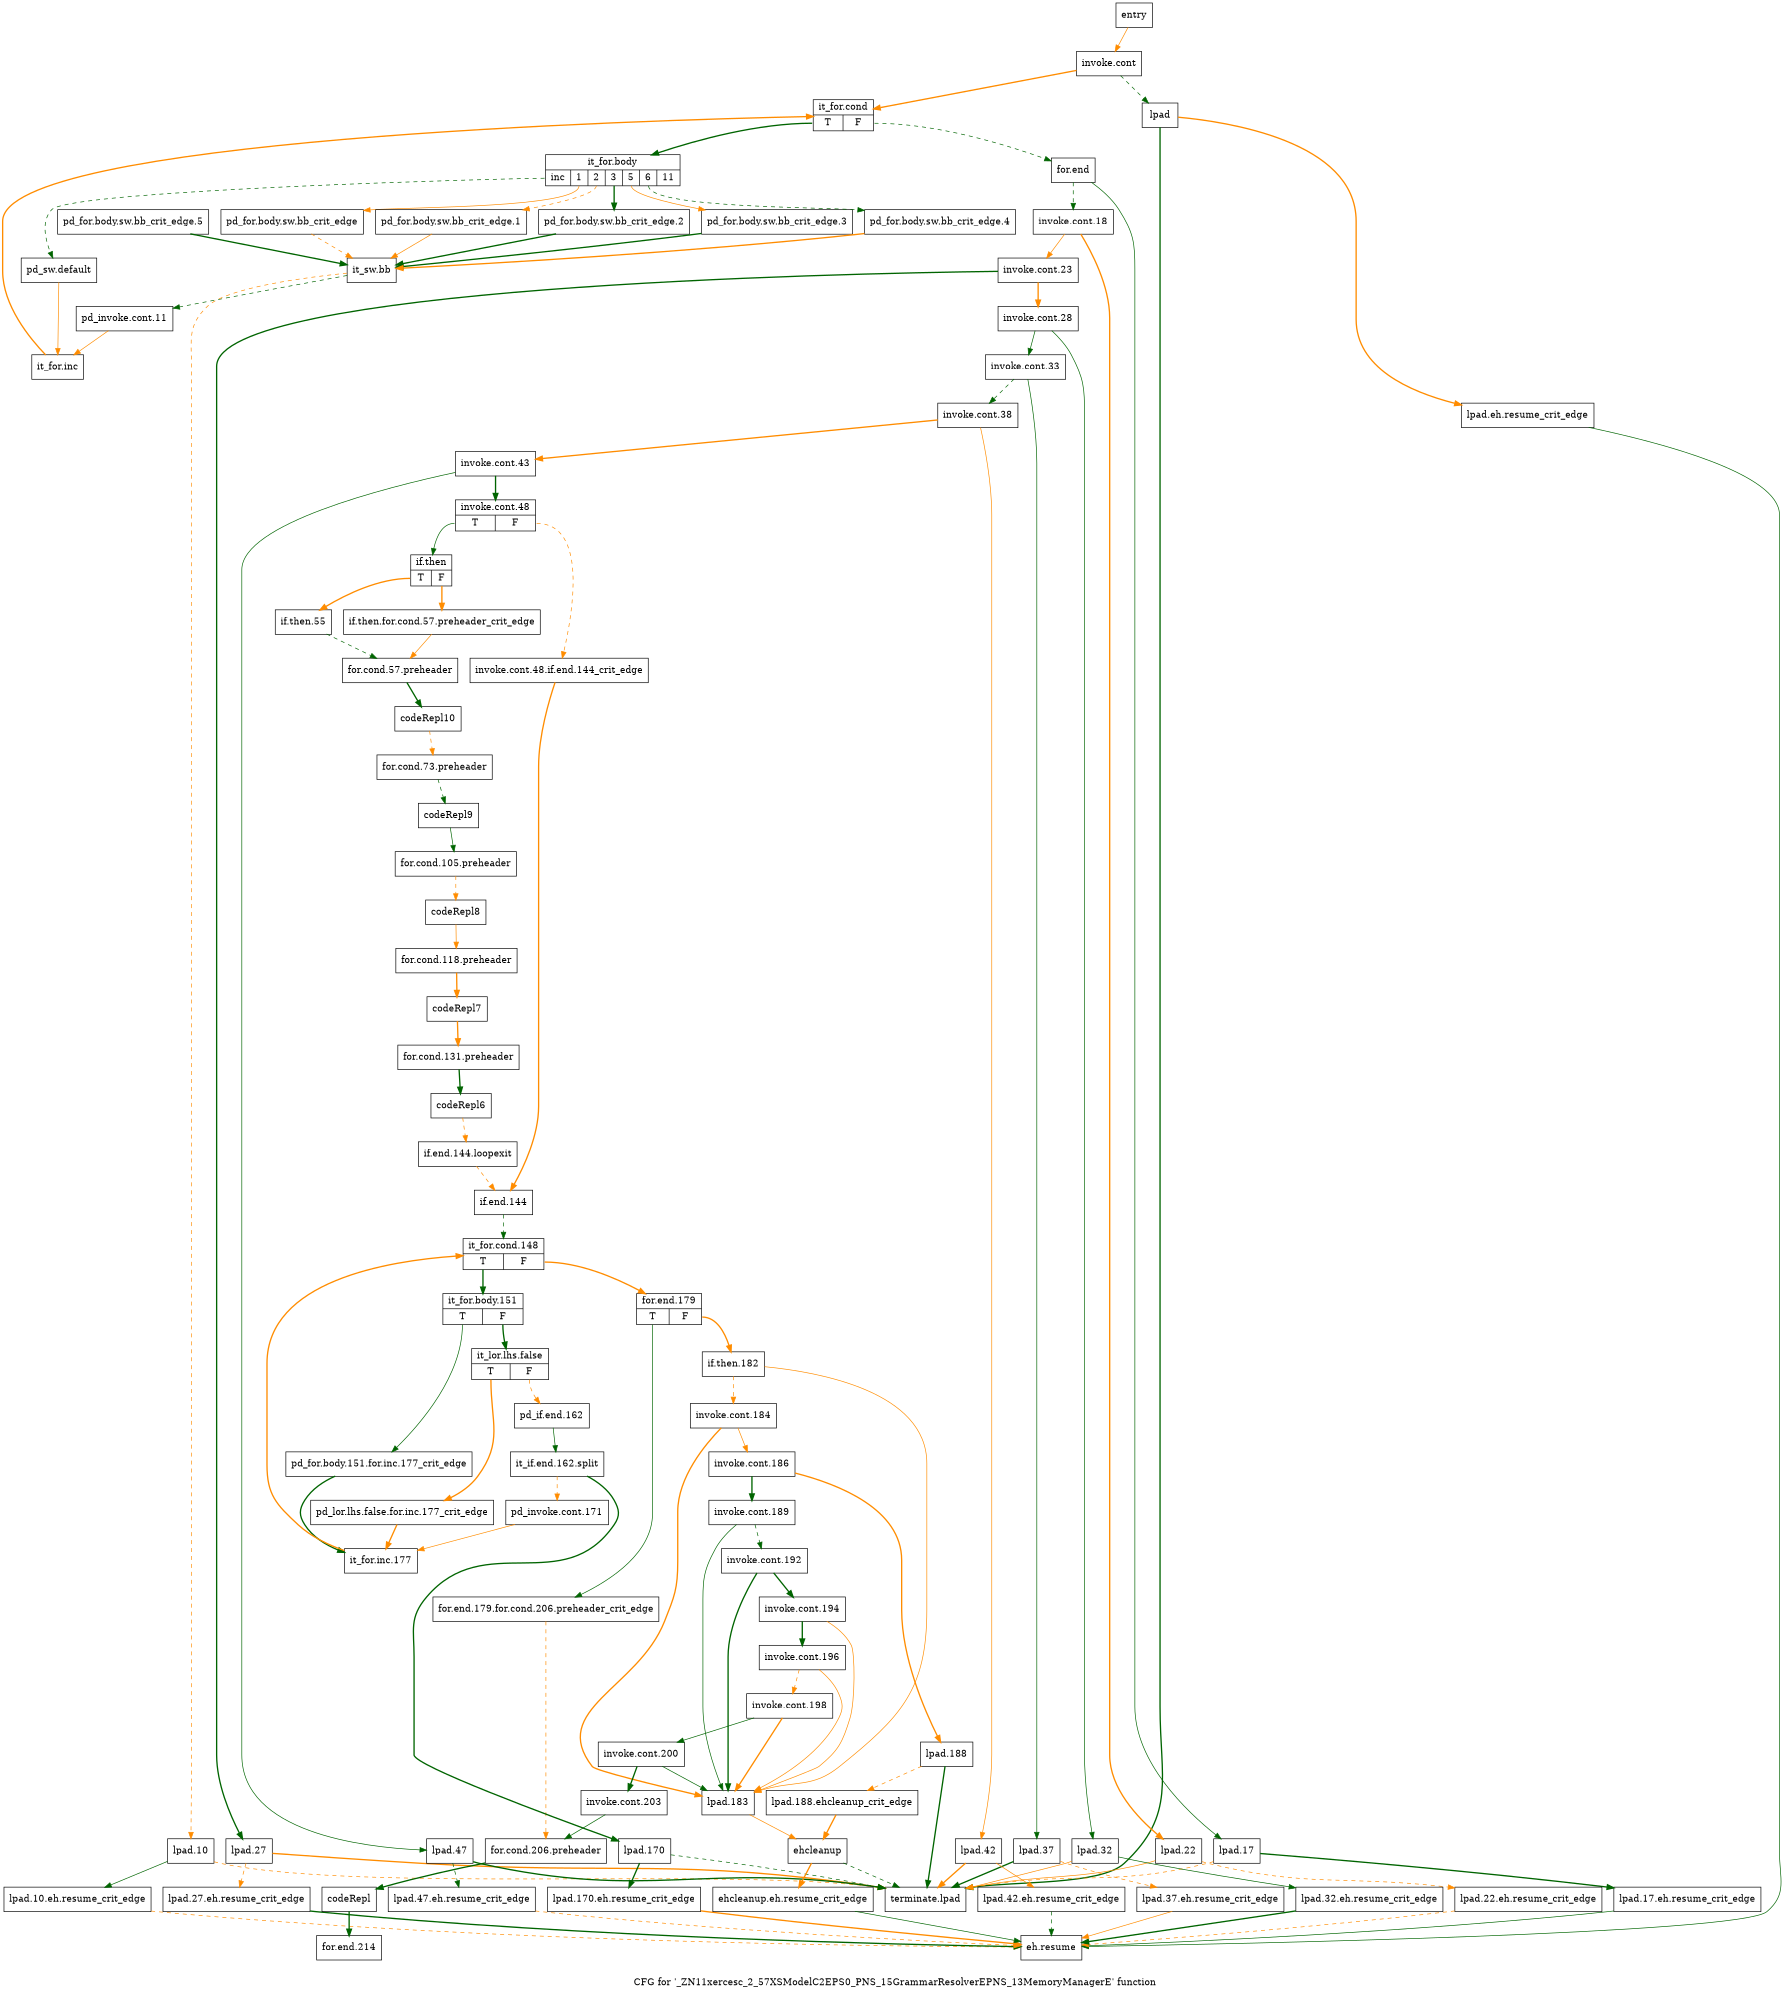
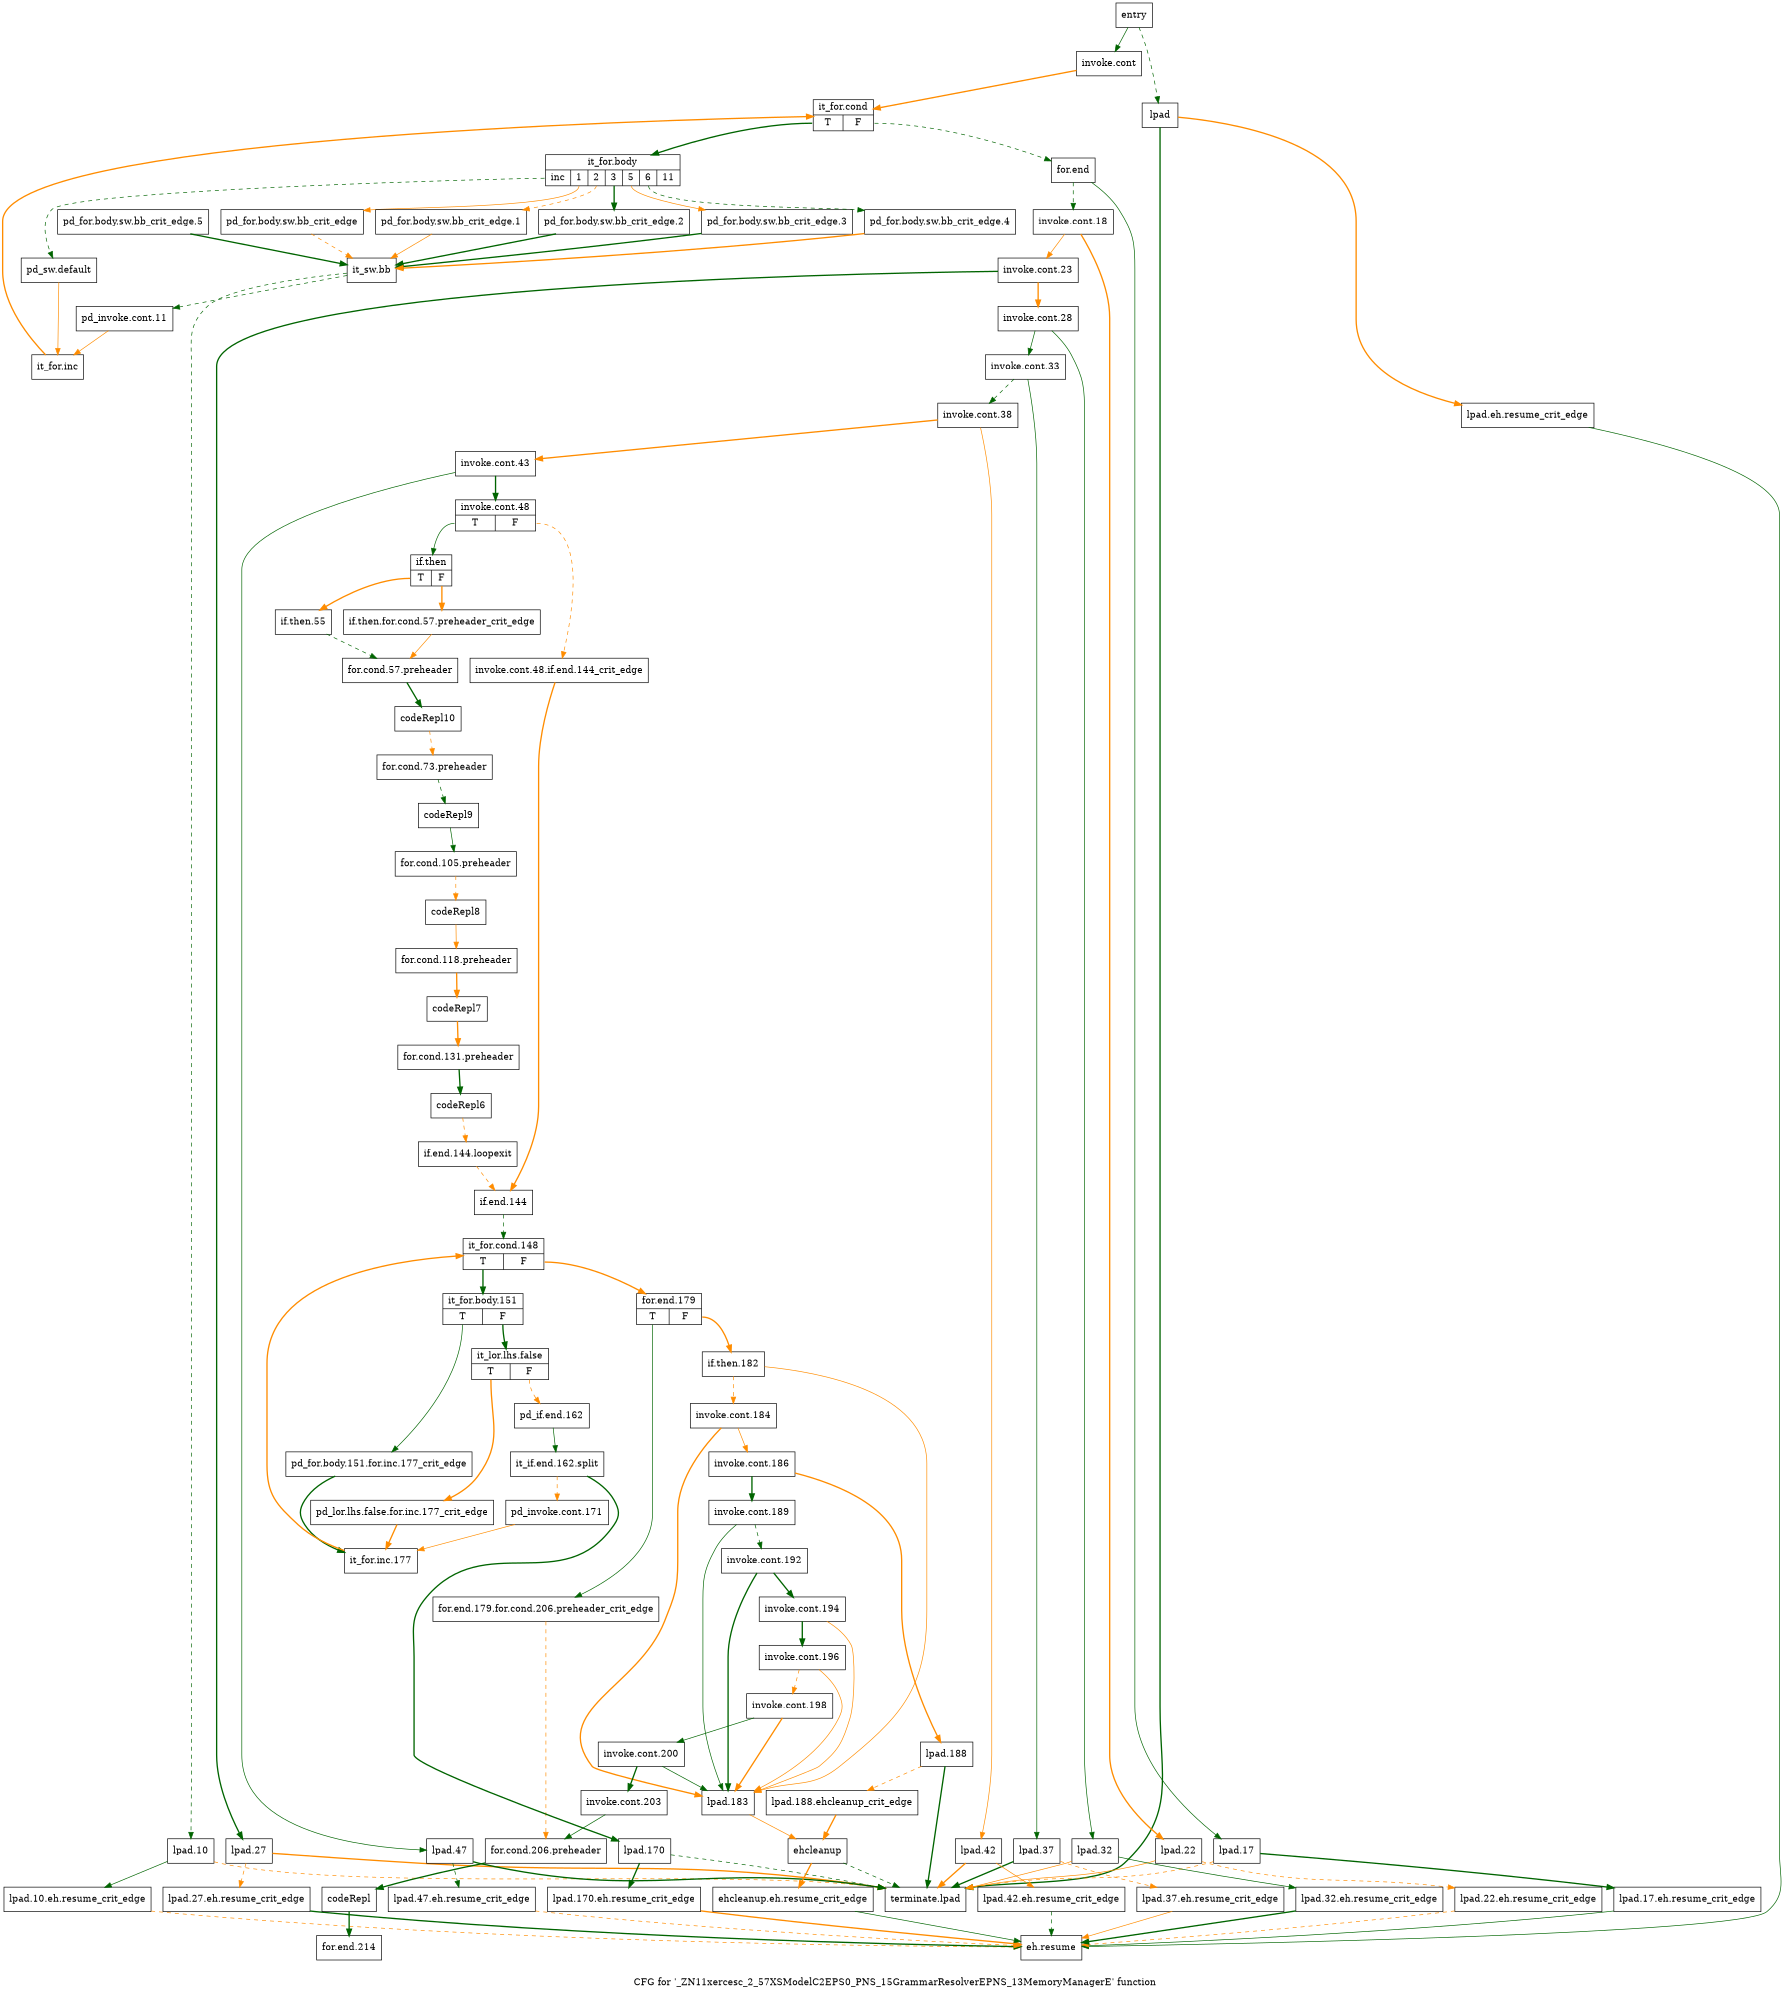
edge "entry" -> "invoke.cont": color darkorange -> darkgreen
edge "invoke.cont" -> "lpad": now "entry" -> "lpad"
edge "it_sw.bb" -> "lpad.10": color darkorange -> darkgreen
